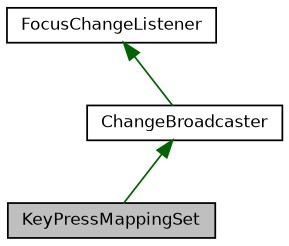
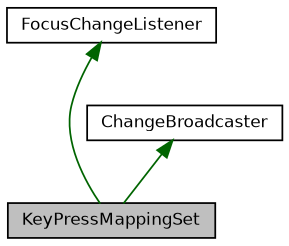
edge "ChangeBroadcaster" -> "FocusChangeListener": now "KeyPressMappingSet" -> "FocusChangeListener"
